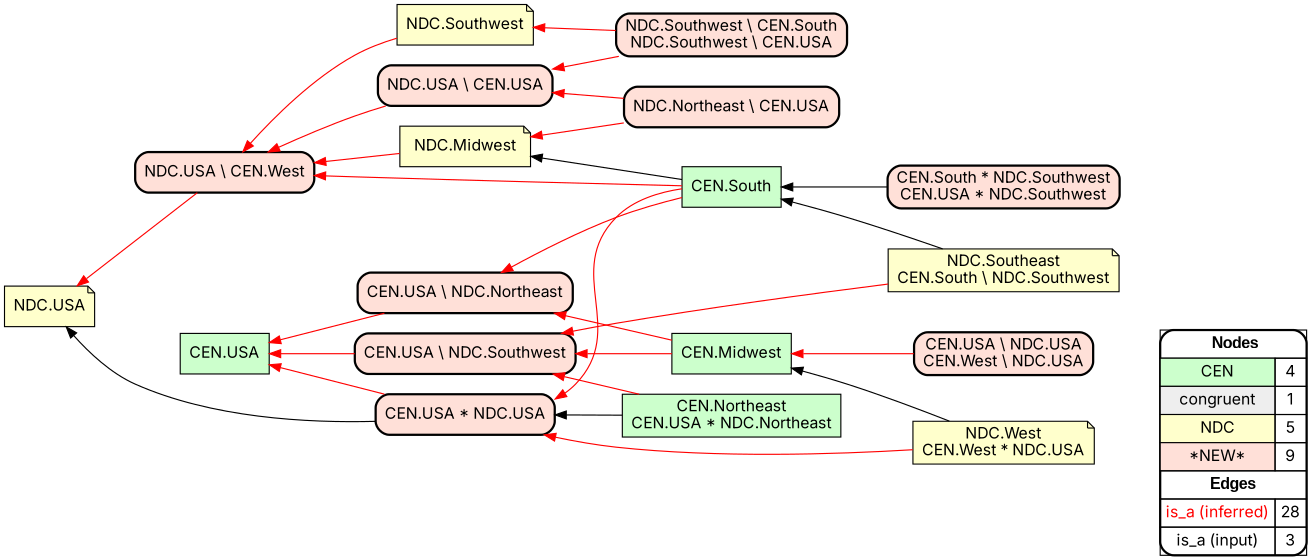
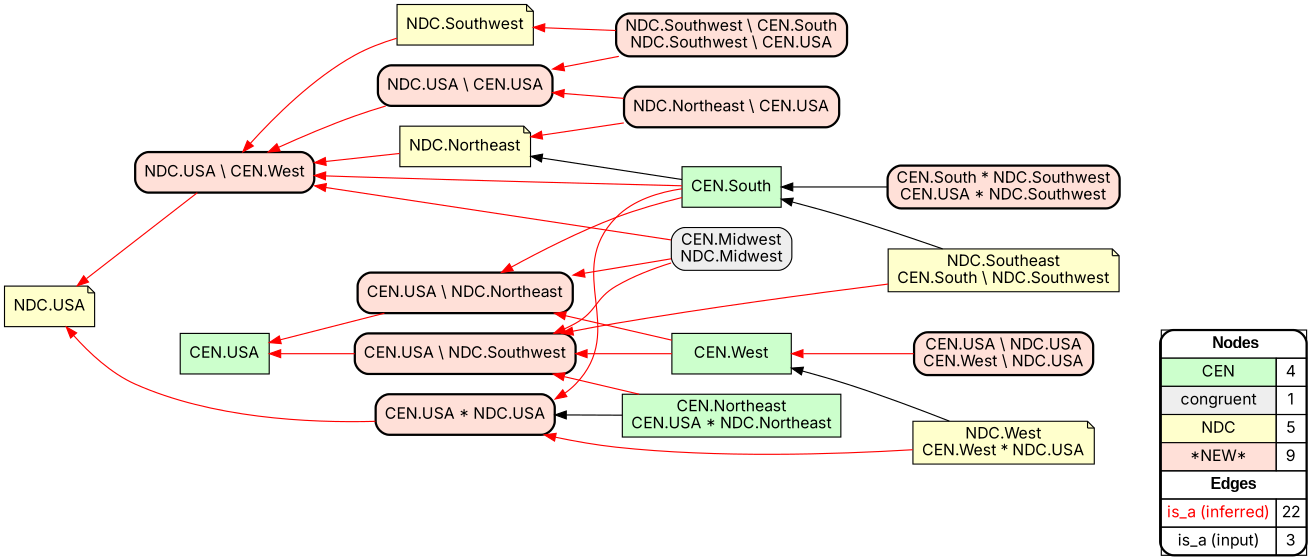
node "NDC.Midwest": label "NDC.Midwest" -> "NDC.Northeast"
node "CEN.Midwest NDC.Midwest": added
node "CEN.Midwest": label "CEN.Midwest" -> "CEN.West"
edge "CEN.USA * NDC.USA" -> "CEN.USA": removed
edge "CEN.USA * NDC.USA" -> "NDC.USA": color #000000 -> #ff0000
node "Nodes": text "28" -> "22"
